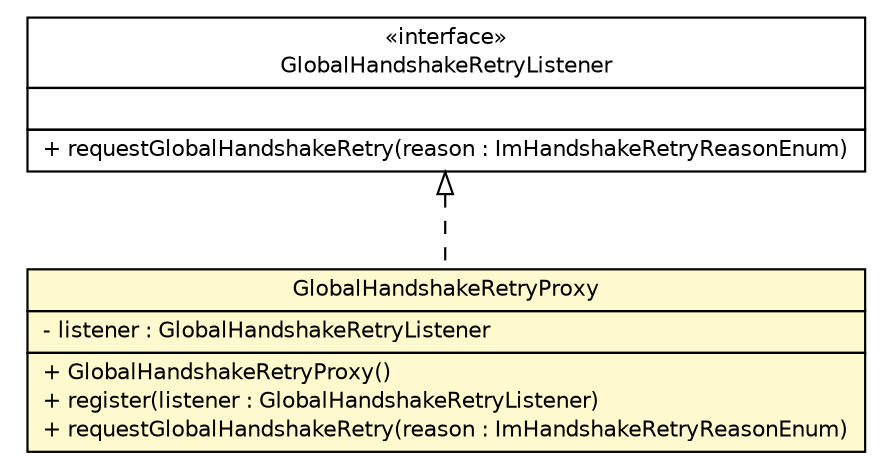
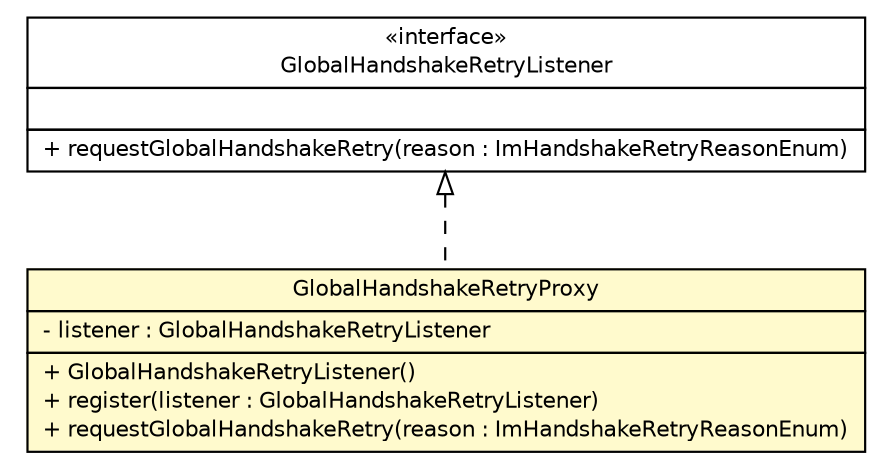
node "GlobalHandshakeRetryProxy": text "+ GlobalHandshakeRetryProxy()" -> "+ GlobalHandshakeRetryListener()"
